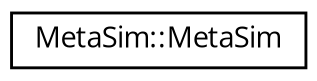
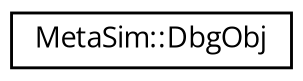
node "MetaSim::MetaSim": label "MetaSim::MetaSim" -> "MetaSim::DbgObj"
